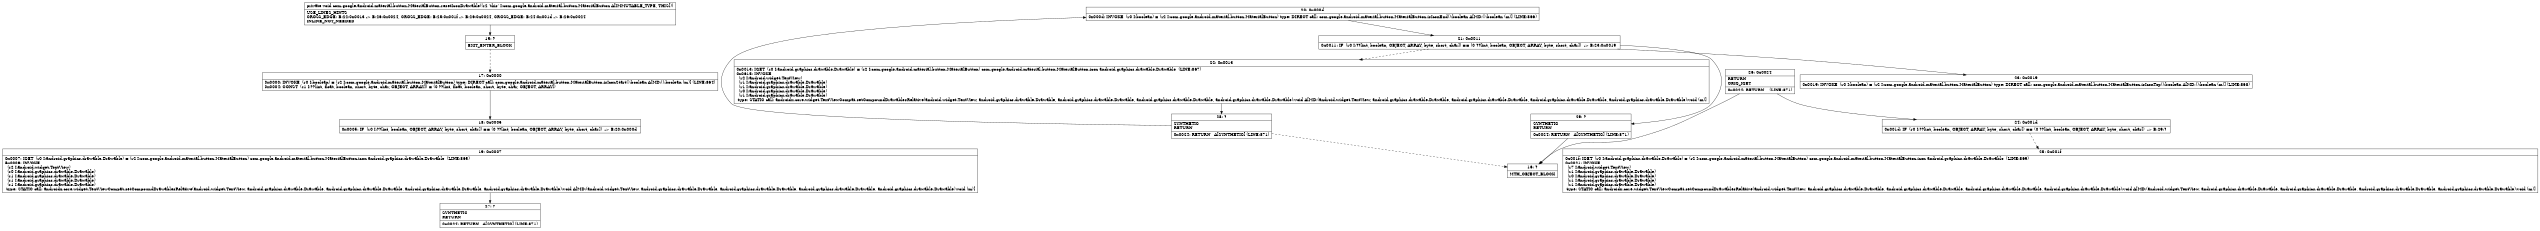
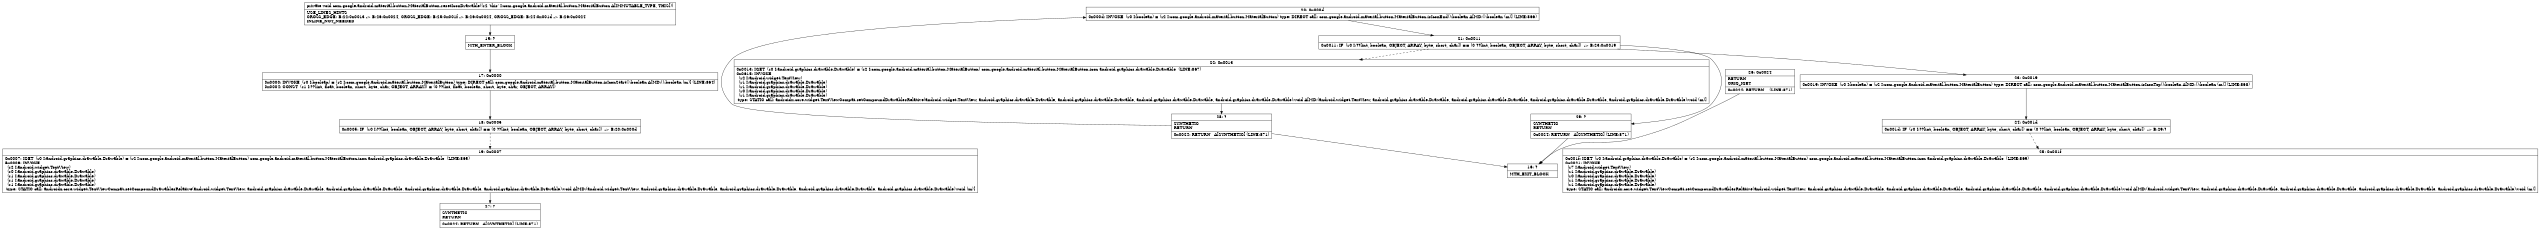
node "15: ?": text "EXIT_ENTER_BLOCK" -> "MTH_ENTER_BLOCK"
edge "15: ?" -> "17: 0x0000": style dashed -> solid
edge "26: 0x0024" -> "24: 0x001d": now "23: 0x0019" -> "24: 0x001d"
edge "18: 0x0005" -> "19: 0x0007": added
edge "28: ?" -> "16: ?": style dashed -> solid
node "16: ?": text "MTH_OBJECT_BLOCK" -> "MTH_EXIT_BLOCK"
